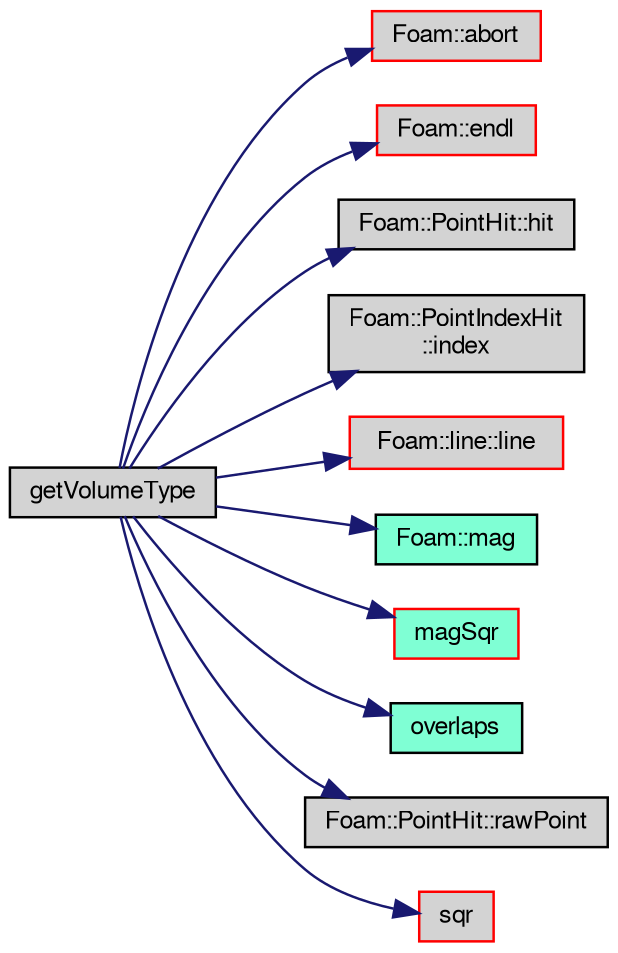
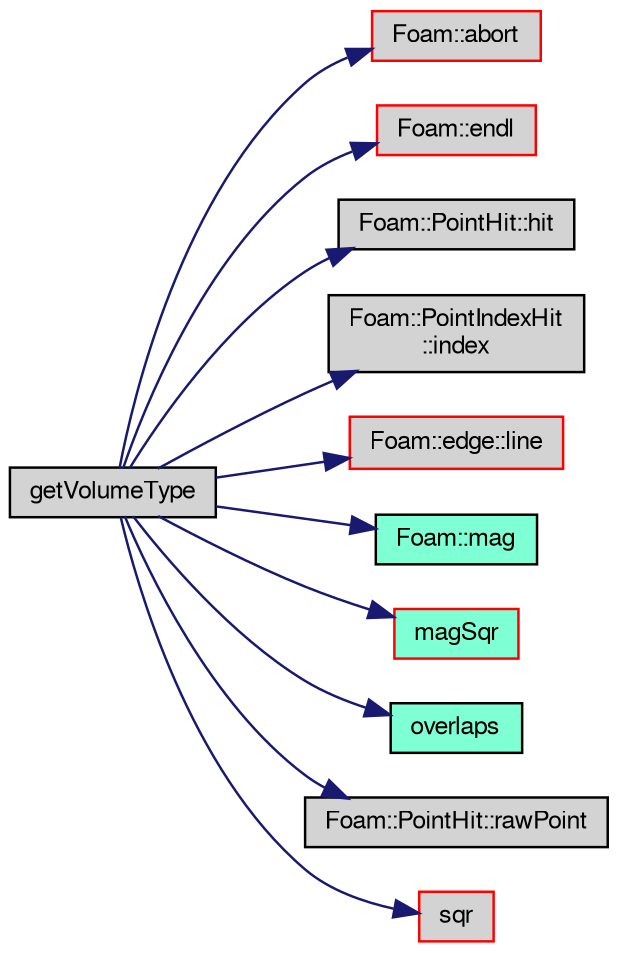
node "Foam::line::line": label "Foam::line::line" -> "Foam::edge::line"
